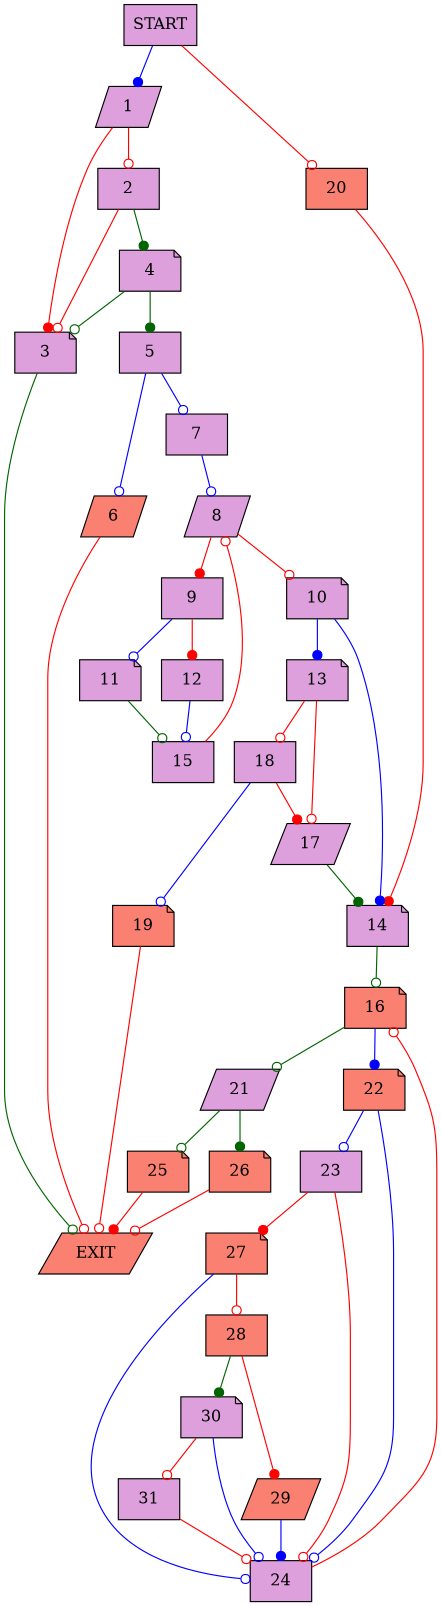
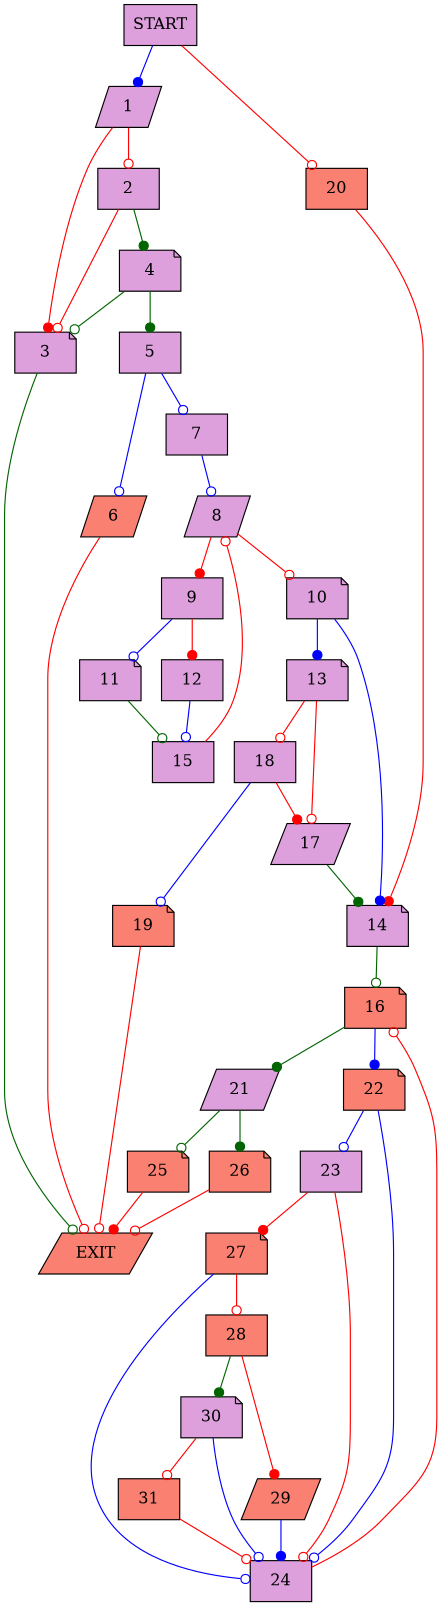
edge "16" -> "21": arrowhead odot -> dot
node "31": fillcolor plum -> salmon
